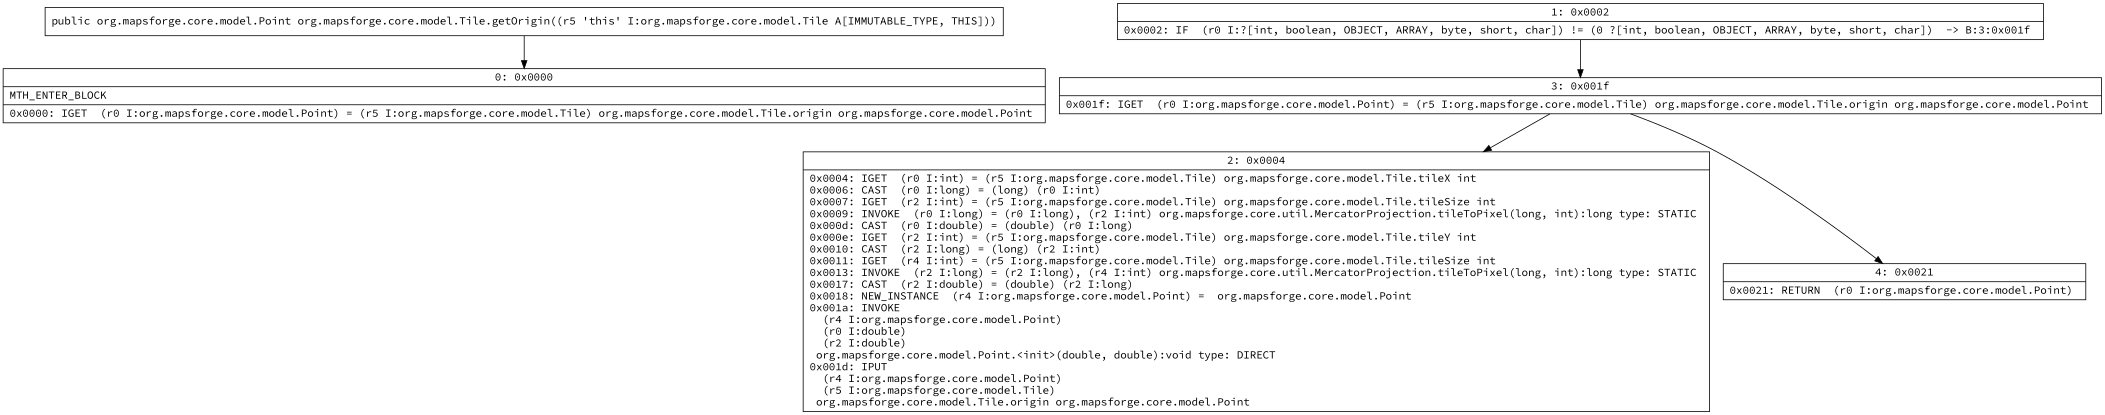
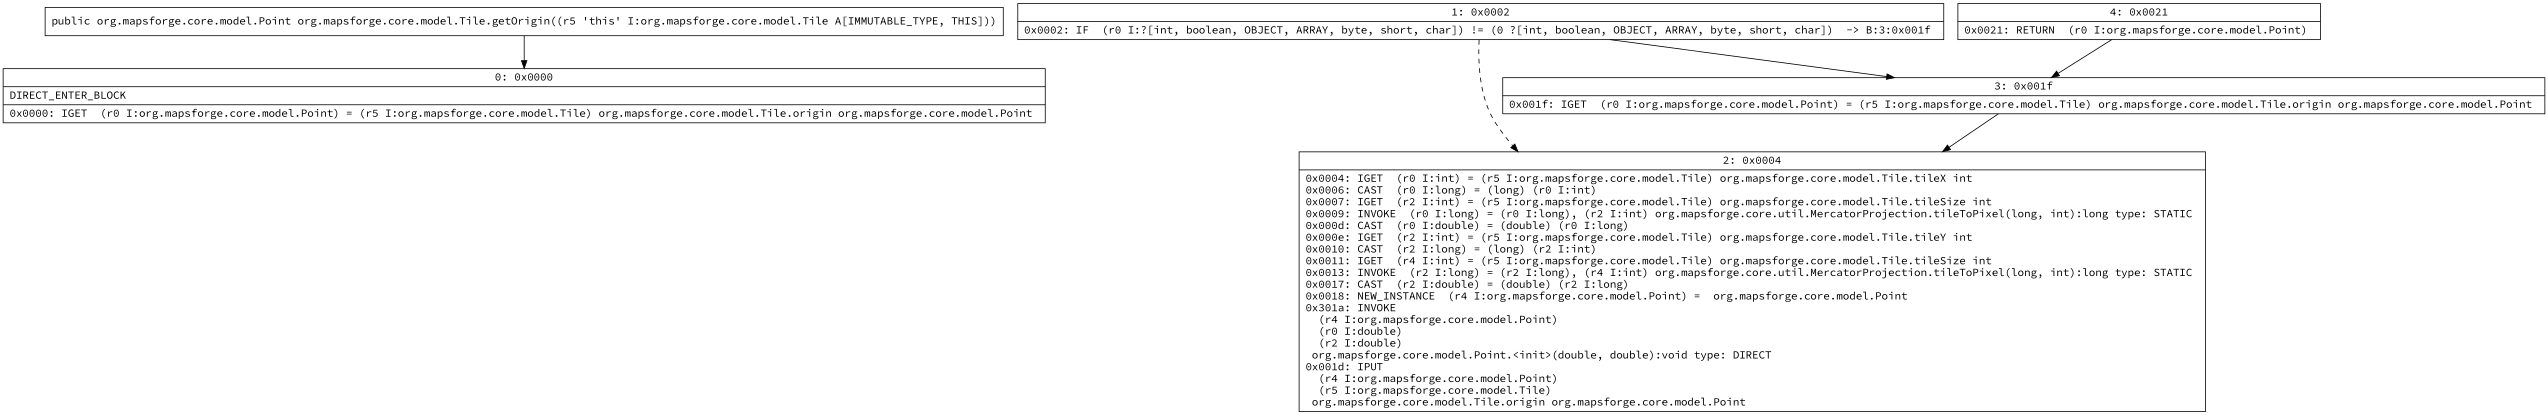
node "0: 0x0000": text "MTH_ENTER_BLOCK" -> "DIRECT_ENTER_BLOCK"
edge "1: 0x0002" -> "2: 0x0004": added
edge "3: 0x001f" -> "4: 0x0021": reversed
node "2: 0x0004": text "0x001a: INVOKE" -> "0x301a: INVOKE"
